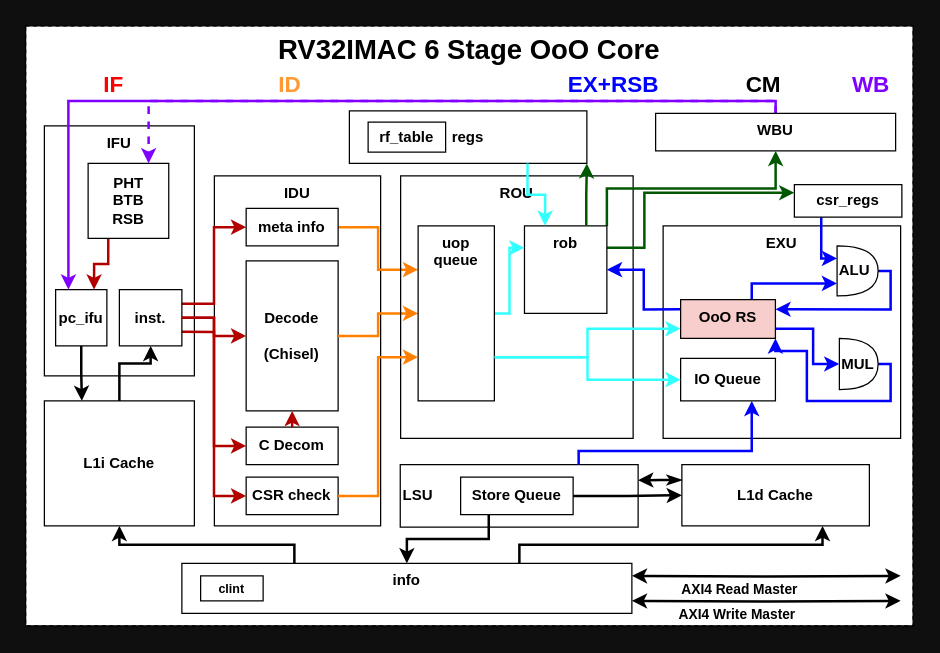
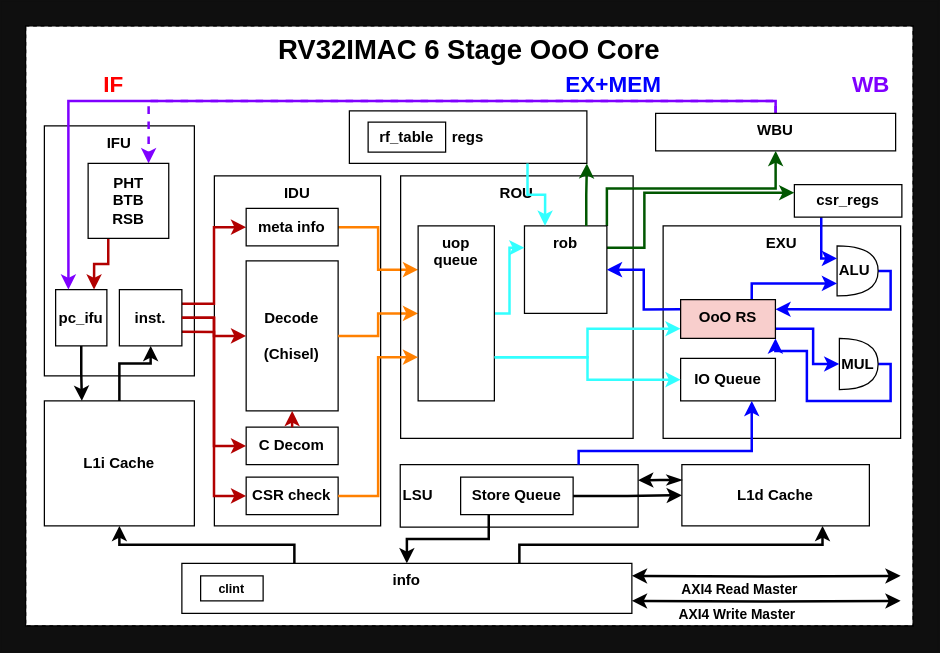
node "ID": removed
node "EX+RSB": label "EX+RSB" -> "EX+MEM"
node "CM": removed
